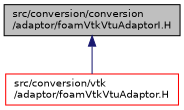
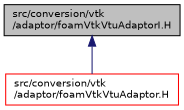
node "src/conversion/conversion /adaptor/foamVtkVtuAdaptorI.H": label "src/conversion/conversion /adaptor/foamVtkVtuAdaptorI.H" -> "src/conversion/vtk /adaptor/foamVtkVtuAdaptorI.H"
